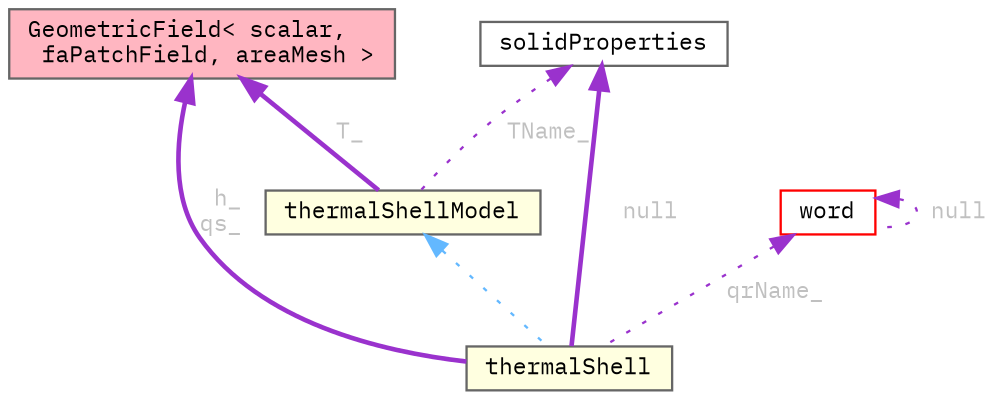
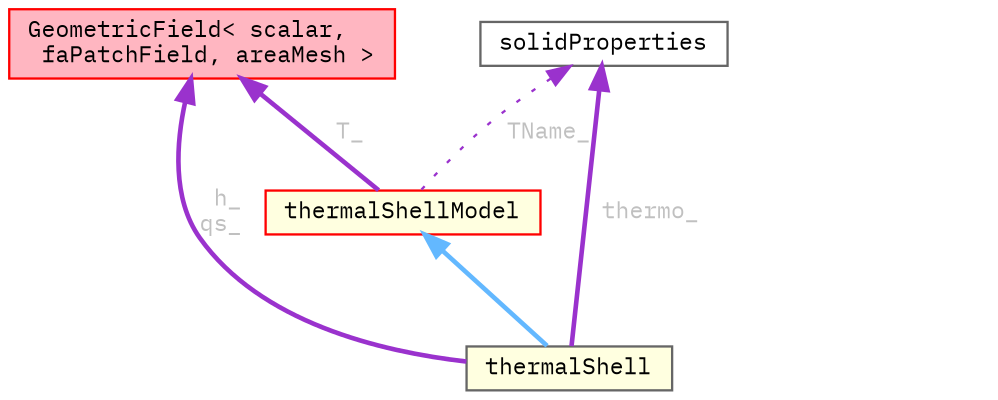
node "GeometricField< scalar, faPatchField, areaMesh >": color gray40 -> red
node "thermalShellModel": color gray40 -> red
edge "thermalShell" -> "solidProperties": label " null" -> " thermo_"
node "word": removed
edge "thermalShell" -> "thermalShellModel": style dotted -> bold
